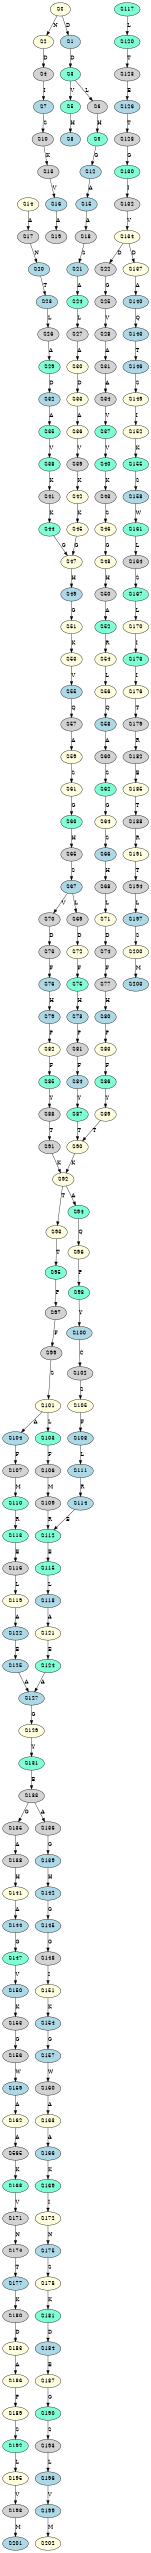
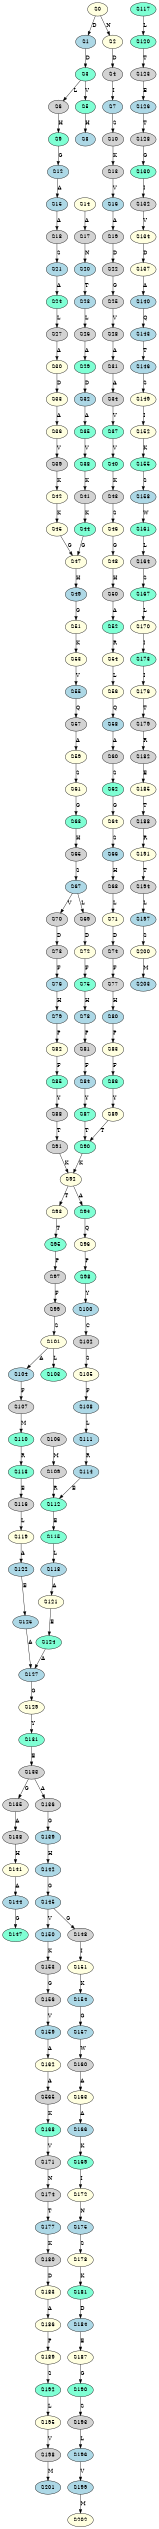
edge "S134" -> "S22": now "S19" -> "S22"
node "S90": fillcolor lightyellow -> aquamarine
edge "S103" -> "S106": removed, label "F"
edge "S147" -> "S150": now "S145" -> "S150"
edge "S156" -> "S159": label "W" -> "V"
